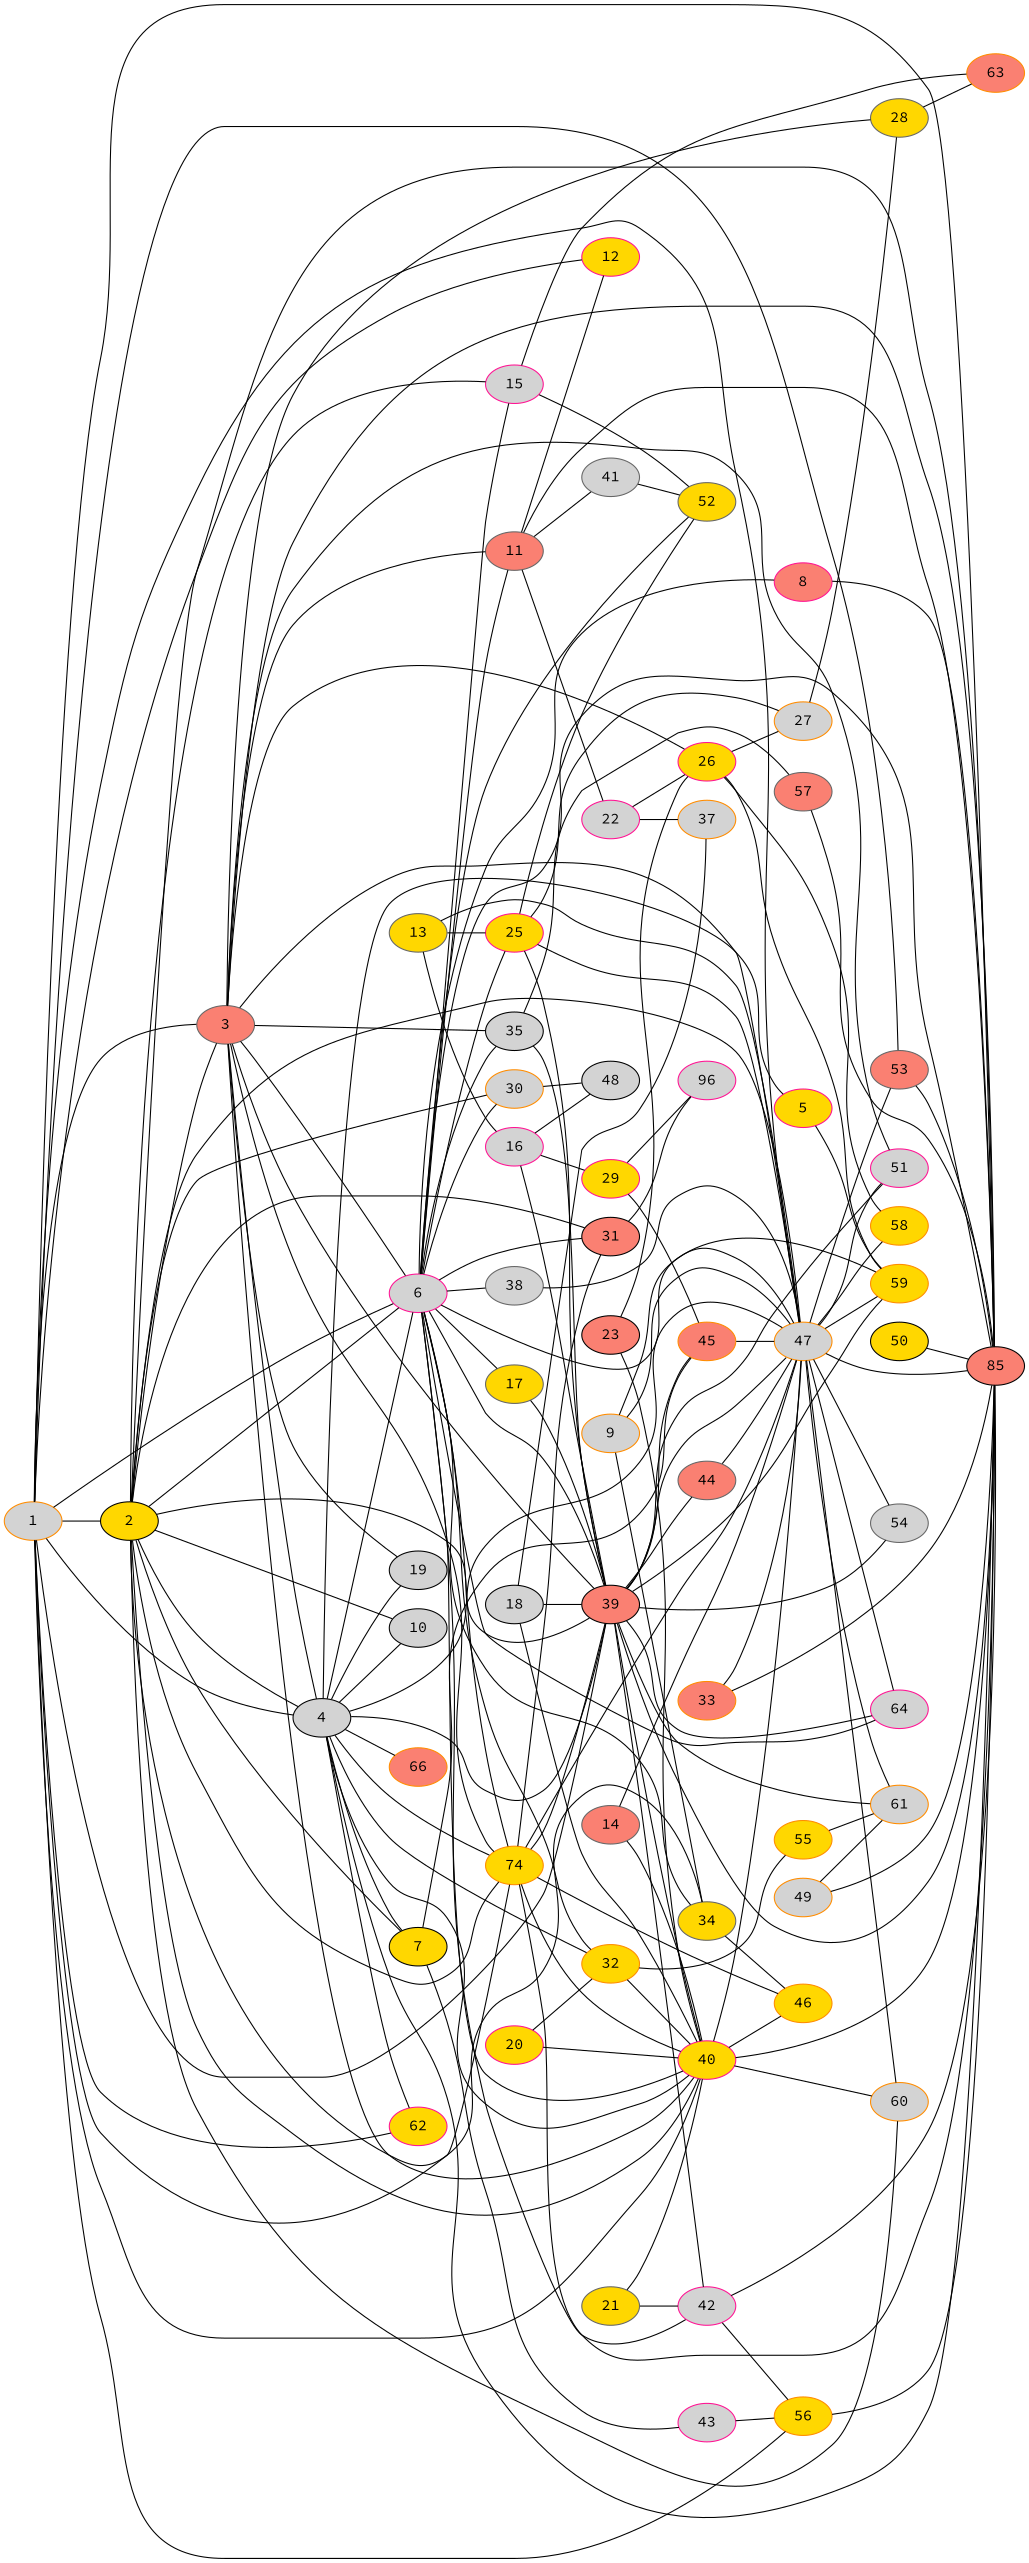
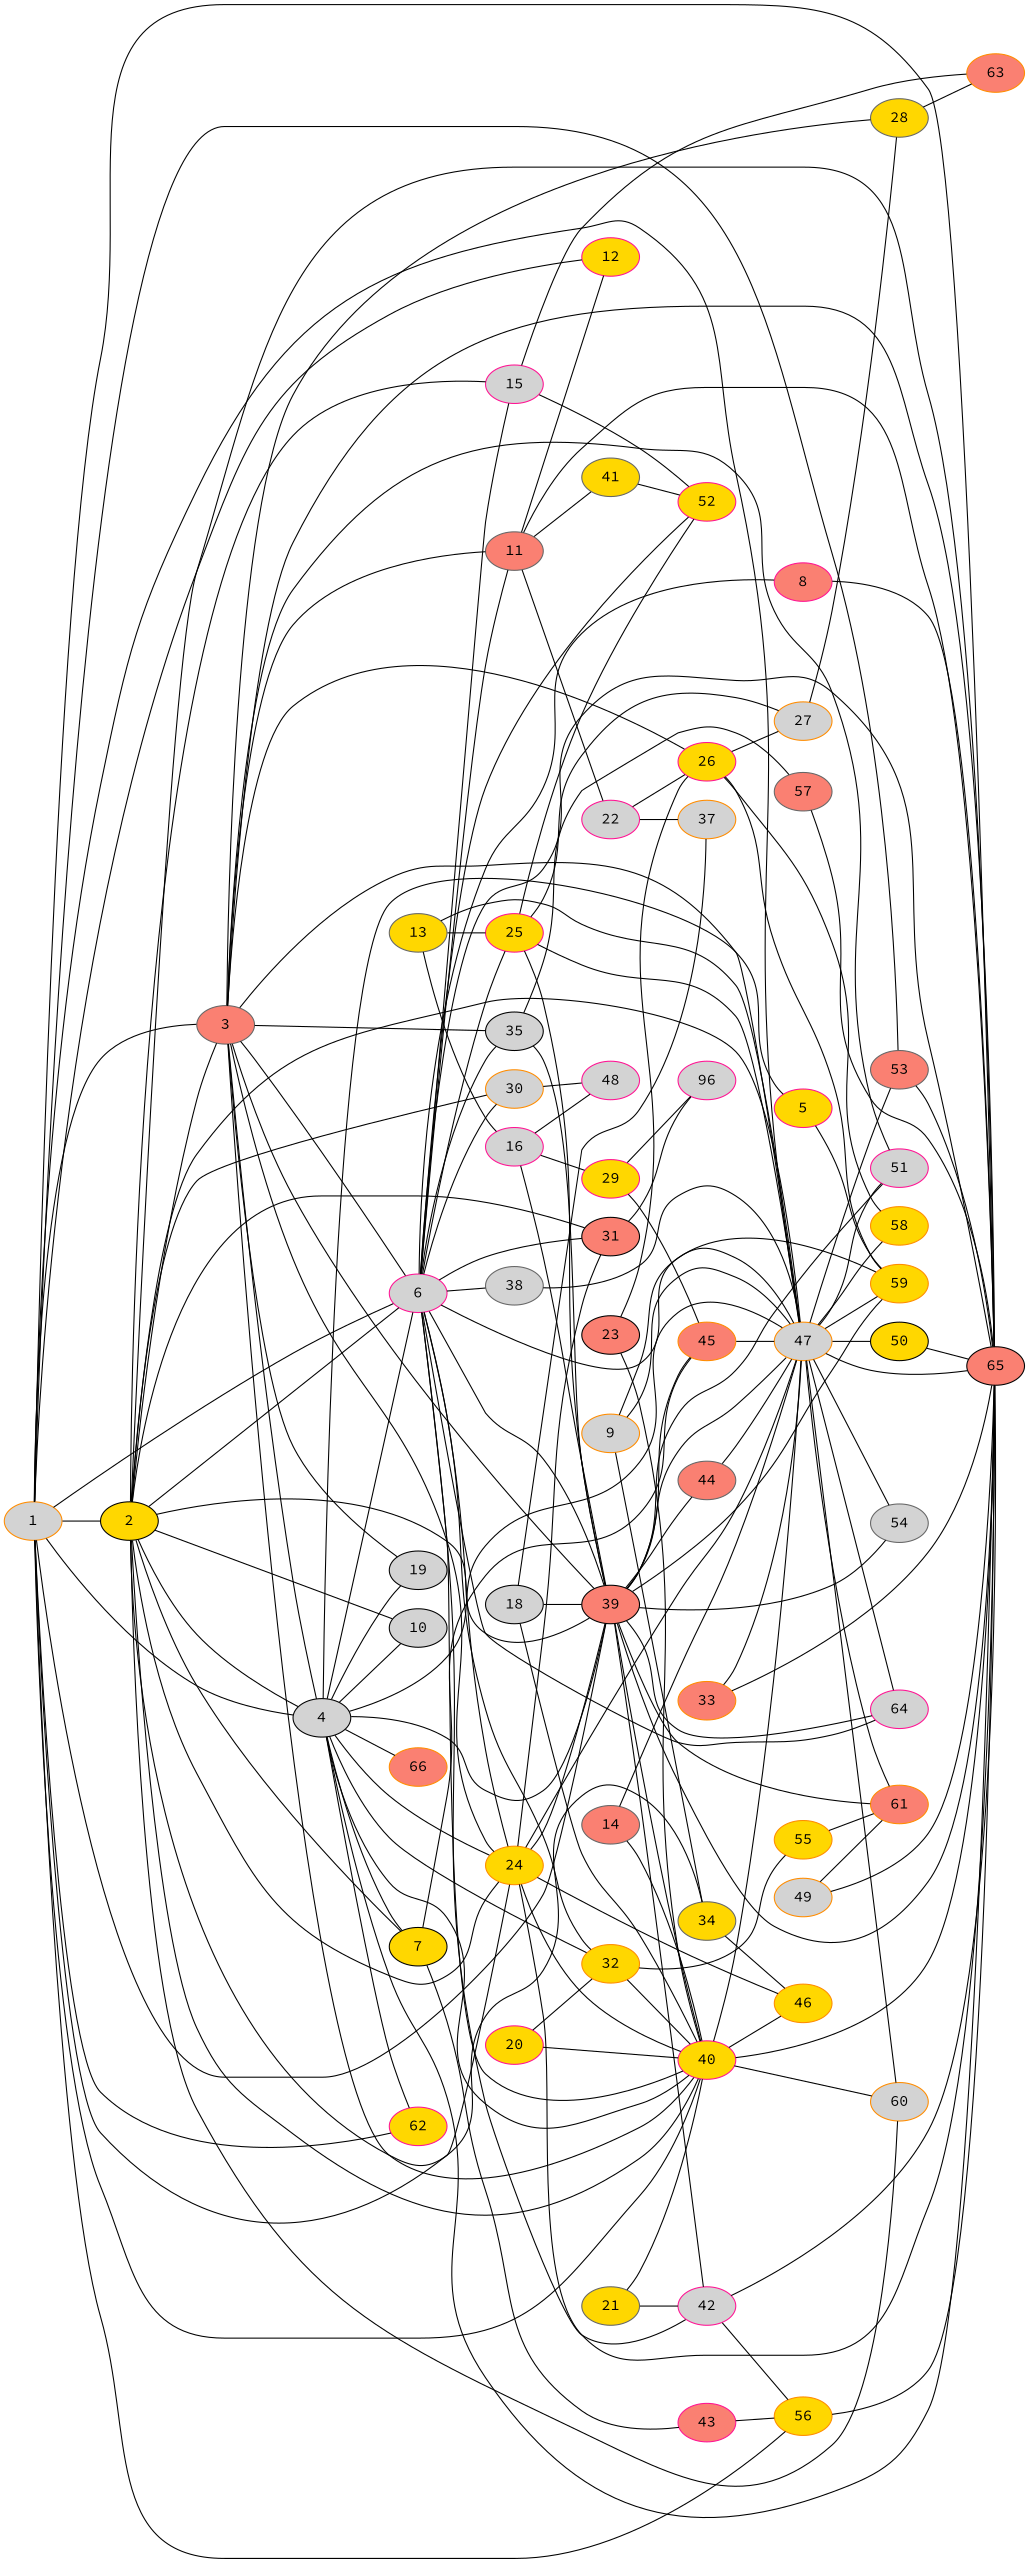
node "41": fillcolor lightgrey -> gold
node "52": color gray40 -> deeppink
node "48": color black -> deeppink
edge "47" -- "50": added
node "85": label "85" -> "65"
node "17": removed
edge "6" -- "34": removed
node "61": fillcolor lightgrey -> salmon
node "74": label "74" -> "24"
node "43": fillcolor lightgrey -> salmon
